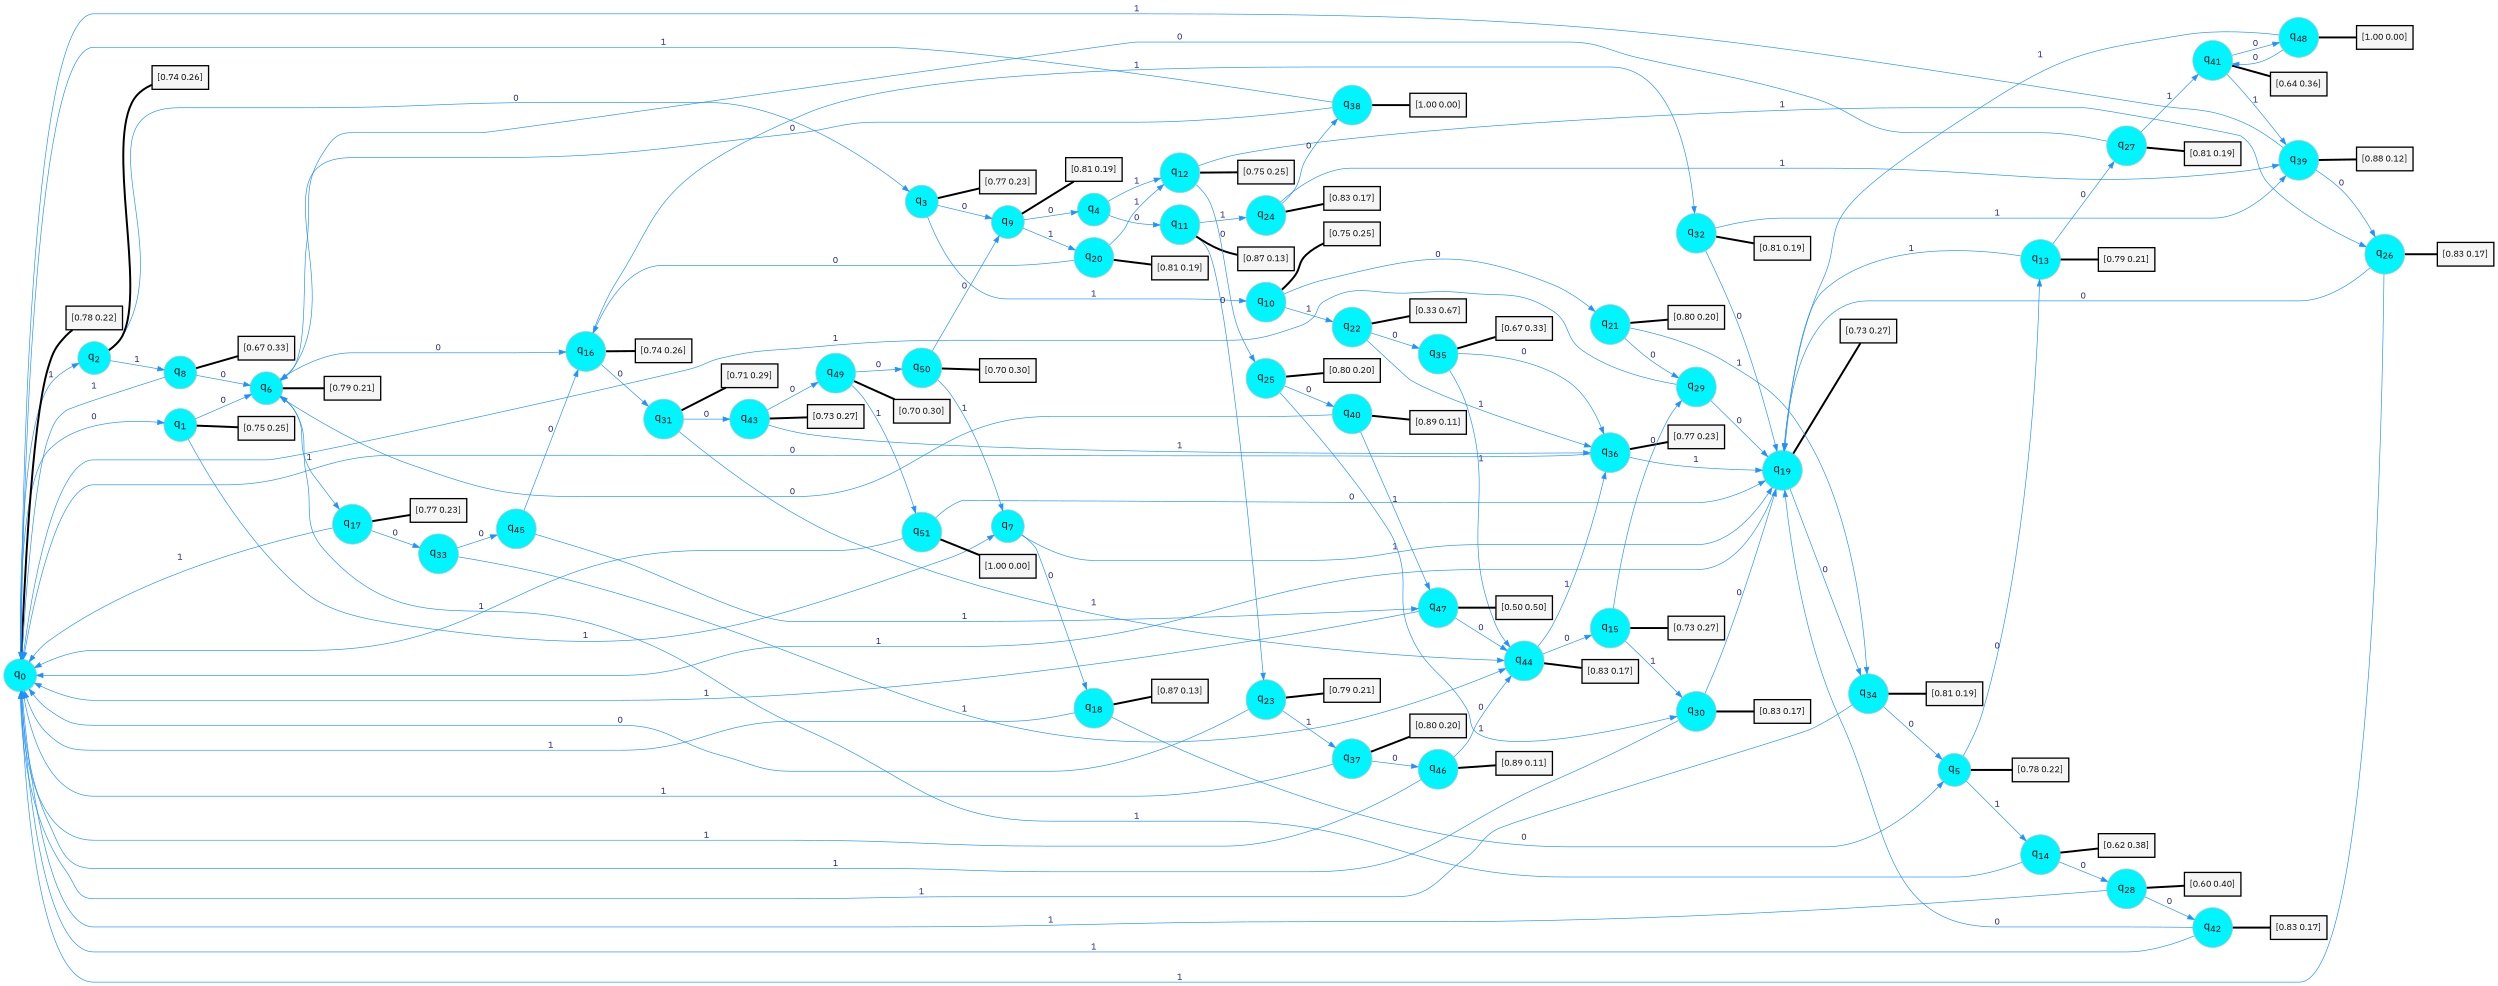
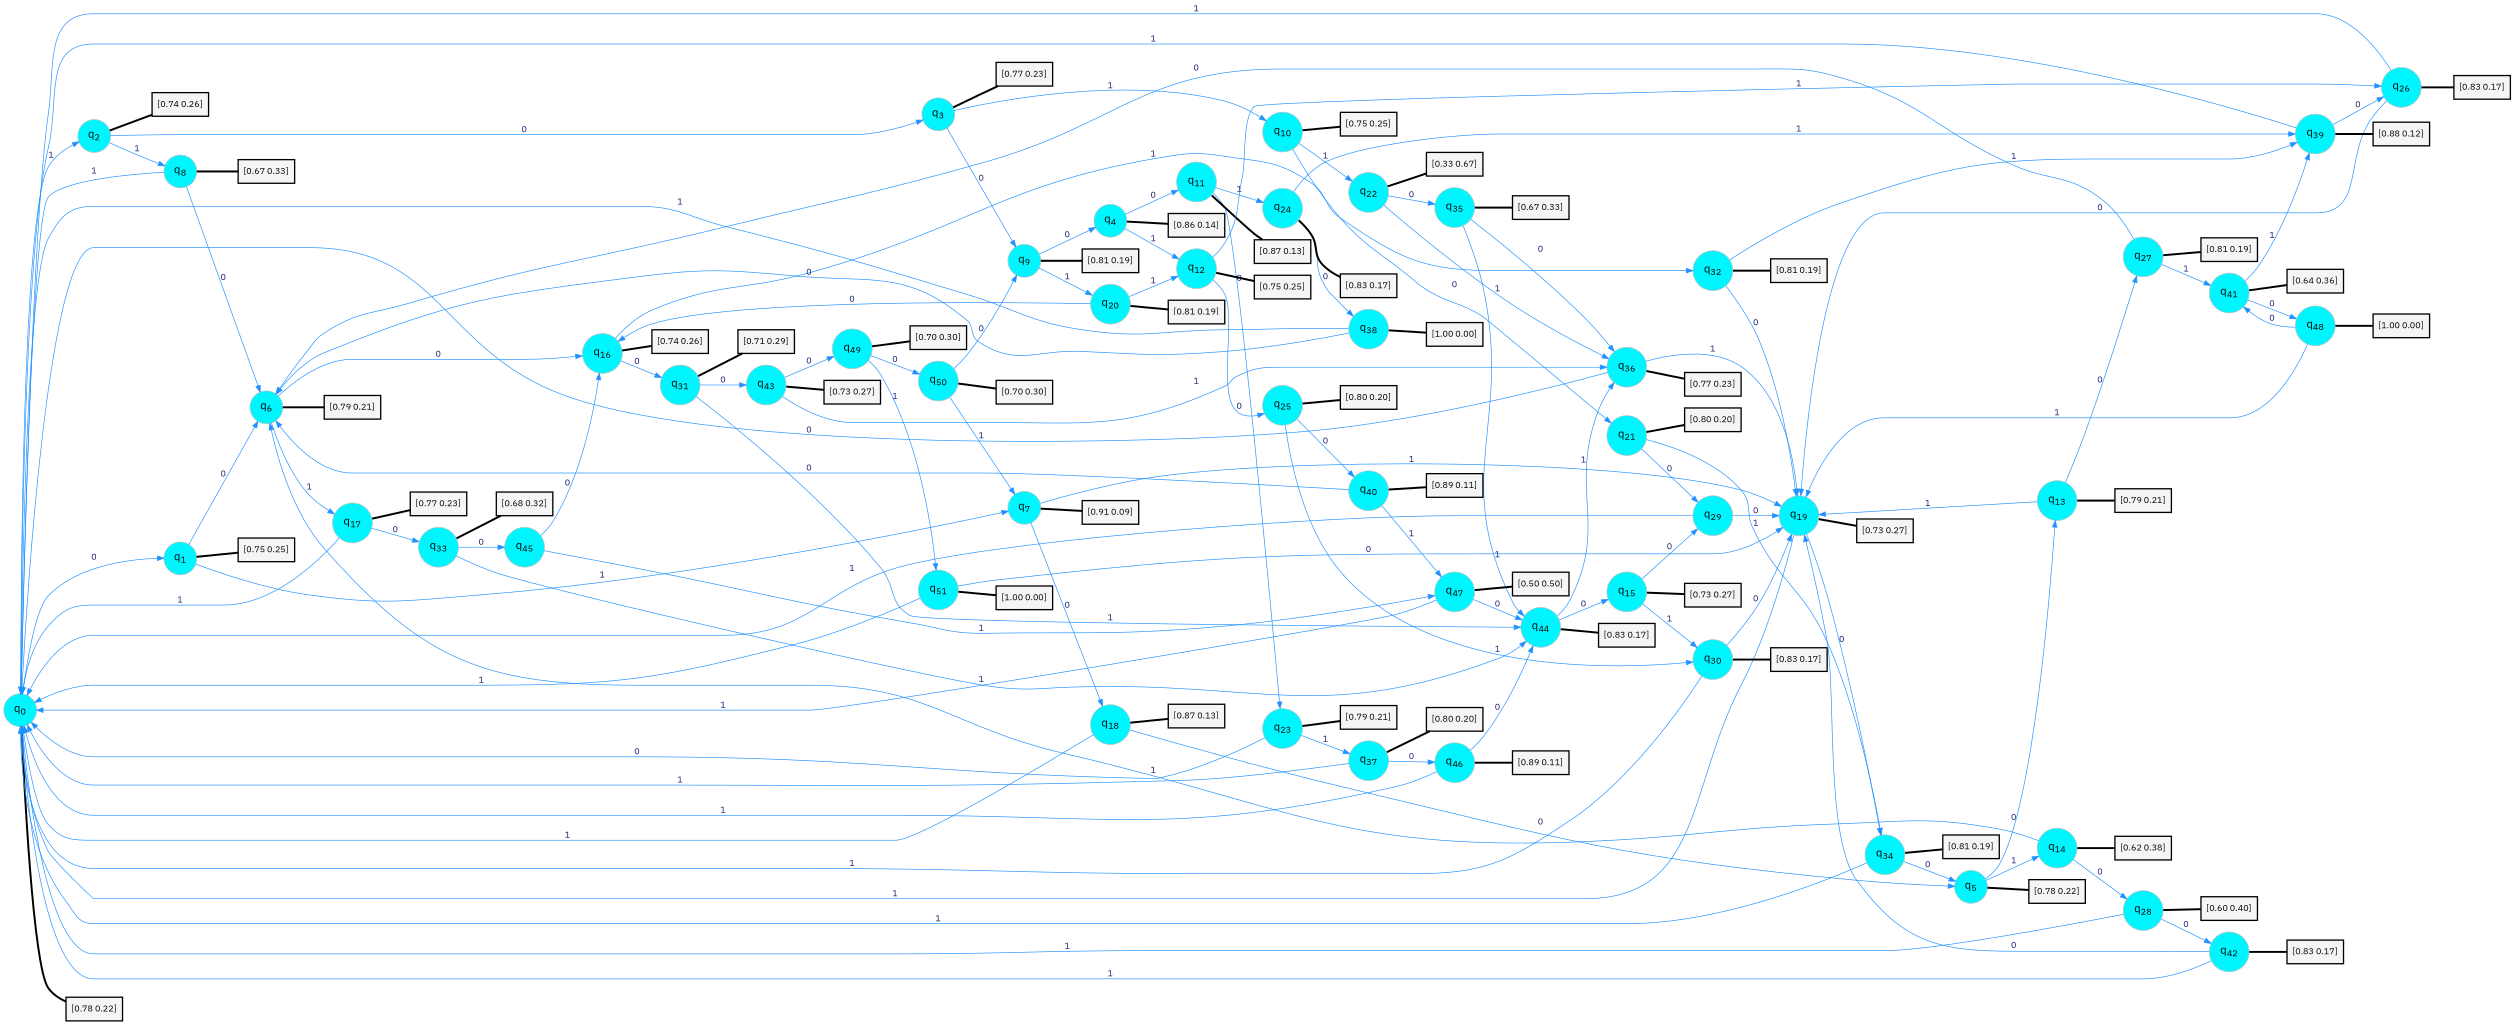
node "[0.86 0.14]": added
node "[0.68 0.32]": added
node "[0.91 0.09]": added
